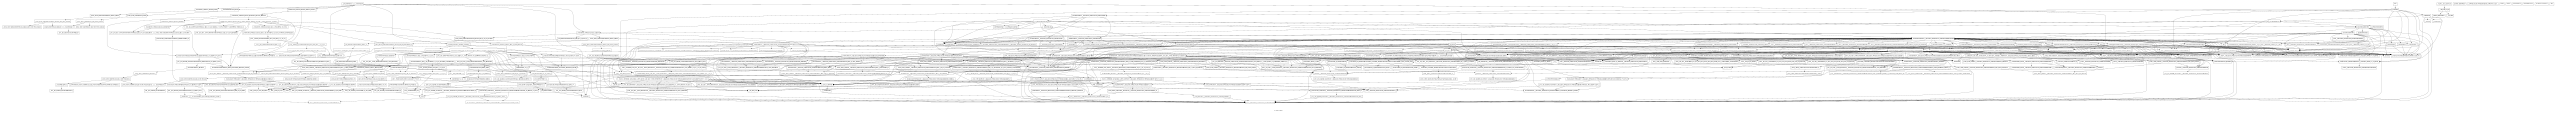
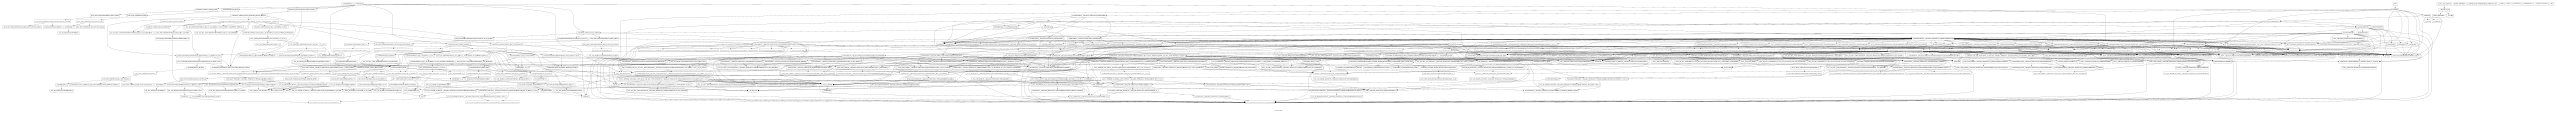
node "_ZNKSt6vectorI4tileSaIS0_EEixEm": added
node "_ZNSt24uniform_int_distributionIiEC2Eii": removed
